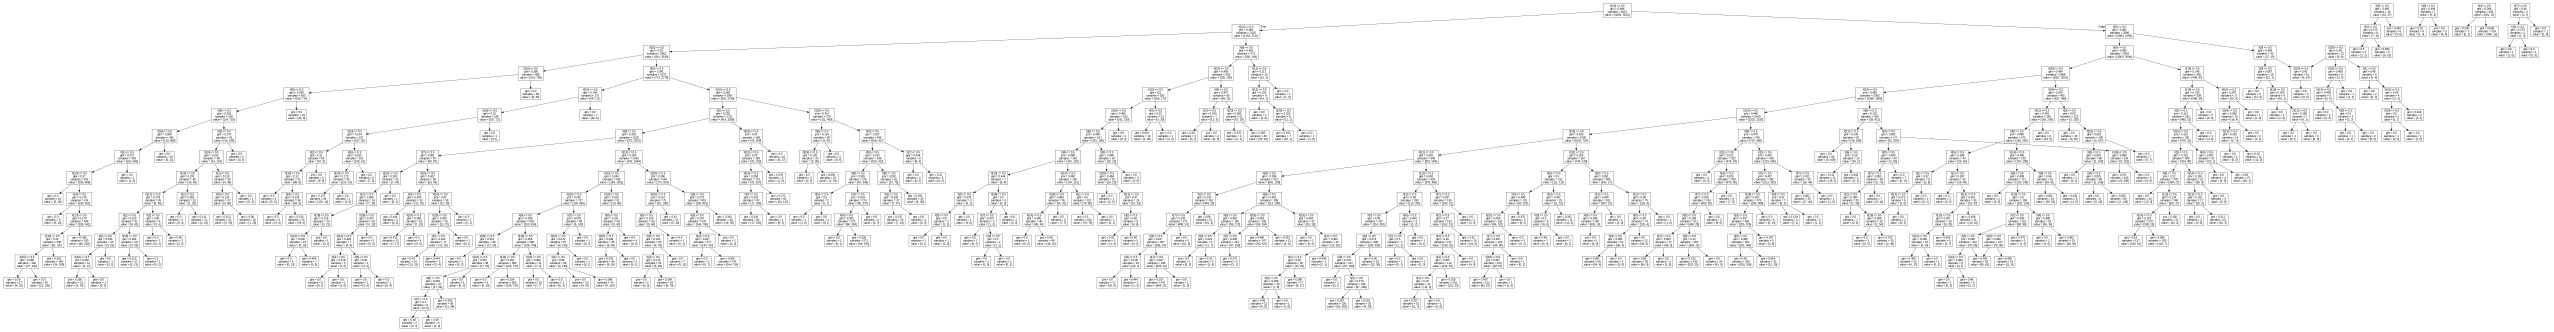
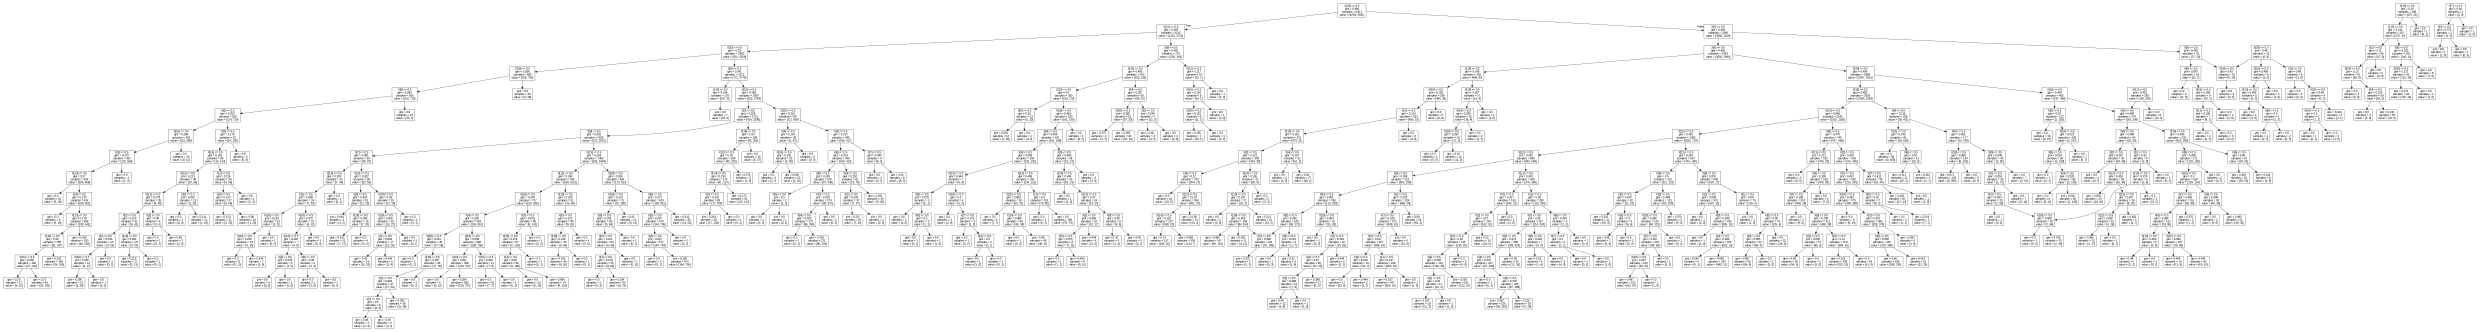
edge "X[16] <= 0.5 gini = 0.424 samples = 405 value = [197, 448]" -> "X[11] <= 0.5 gini = 0.491 samples = 283 value = [195, 256]": now "X[16] <= 0.5 gini = 0.424 samples = 405 value = [197, 448]" -> "X[0] <= 0.5 gini = 0.486 samples = 275 value = [183, 256]"
edge "X[15] <= 0.5 gini = 0.144 samples = 175 value = [247, 21]" -> "X[16] <= 0.5 gini = 0.15 samples = 168 value = [237, 21]": removed
edge "X[13] <= 0.5 gini = 0.47 samples = 24 value = [14, 23]" -> "X[2] <= 0.5 gini = 0.466 samples = 16 value = [10, 17]": added
edge "X[7] <= 0.5 gini = 0.38 samples = 287 value = [114, 333]" -> "X[0] <= 0.5 gini = 0.494 samples = 7 value = [5, 4]": added
edge "X[0] <= 0.5 gini = 0.049 samples = 330 value = [505, 13]" -> "X[4] <= 0.5 gini = 0.049 samples = 329 value = [501, 13]": added
edge "X[4] <= 0.5 gini = 0.496 samples = 113 value = [79, 95]" -> "gini = 0.494 samples = 93 value = [65, 81]": now "X[4] <= 0.5 gini = 0.496 samples = 113 value = [79, 95]" -> "X[12] <= 0.5 gini = 0.496 samples = 107 value = [76, 90]"
